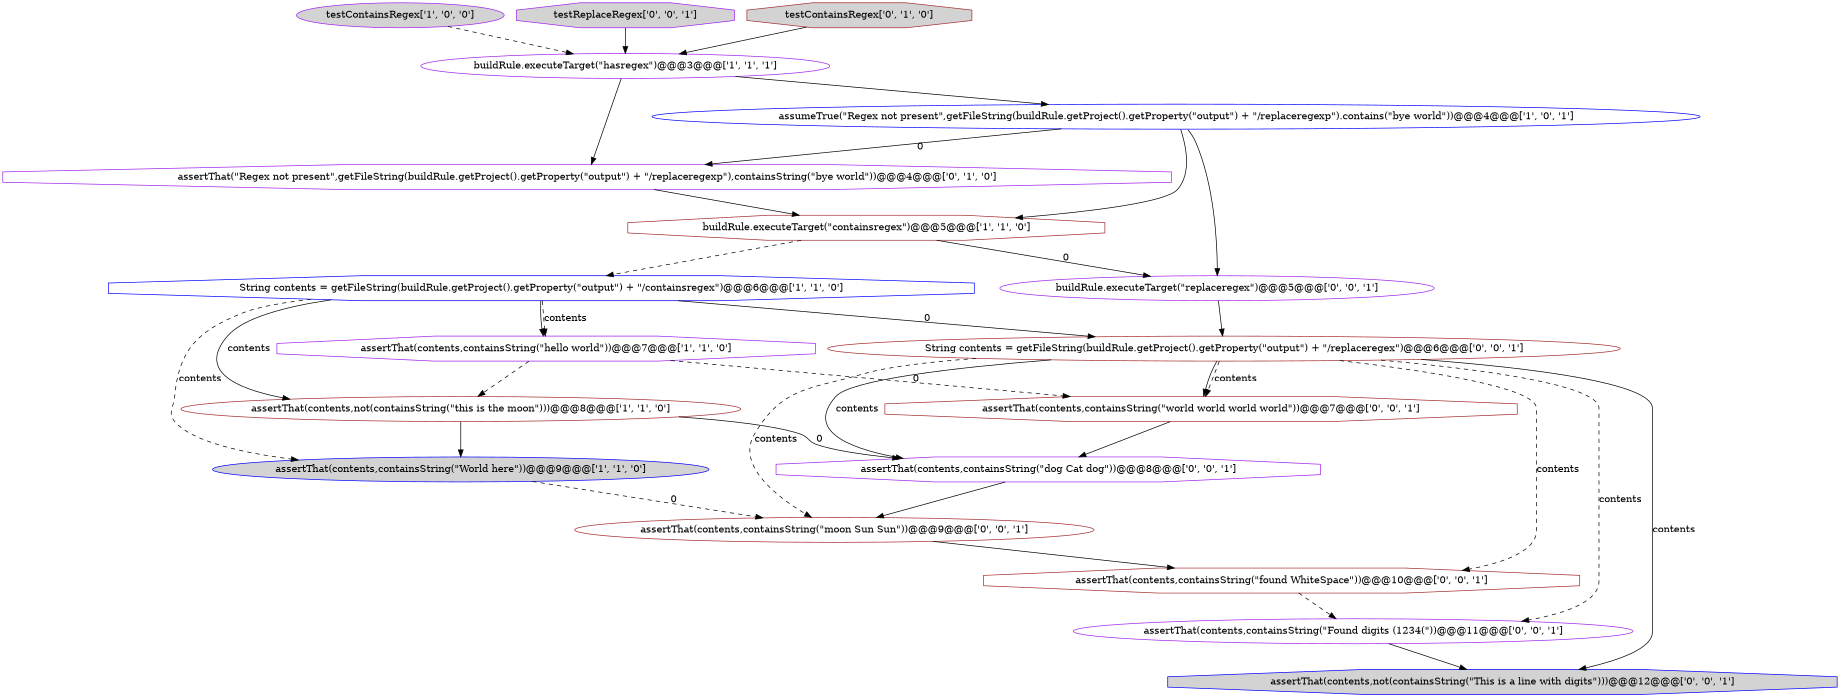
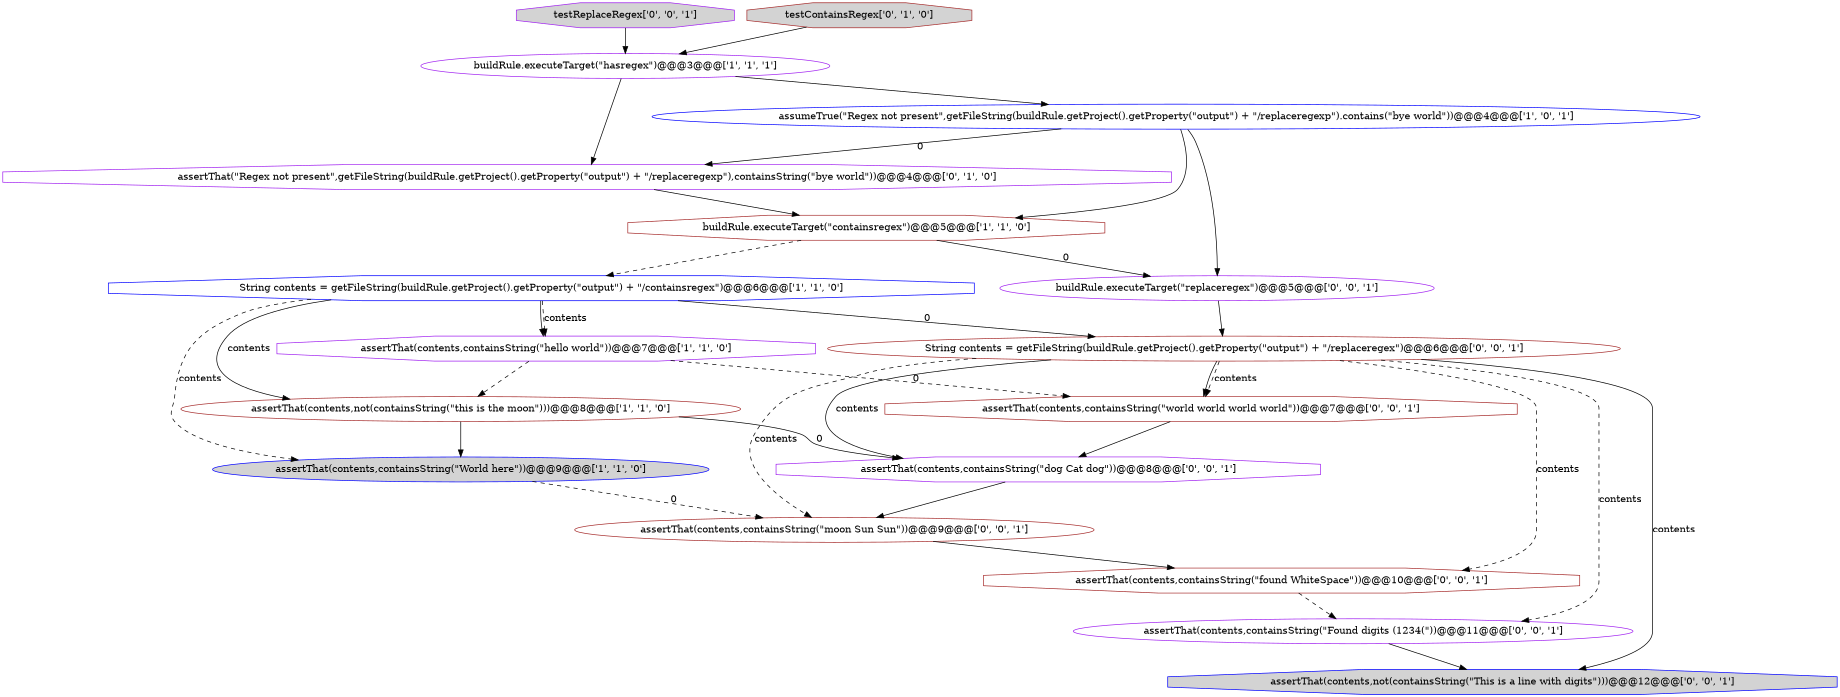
node "testContainsRegex['1', '0', '0']": removed
